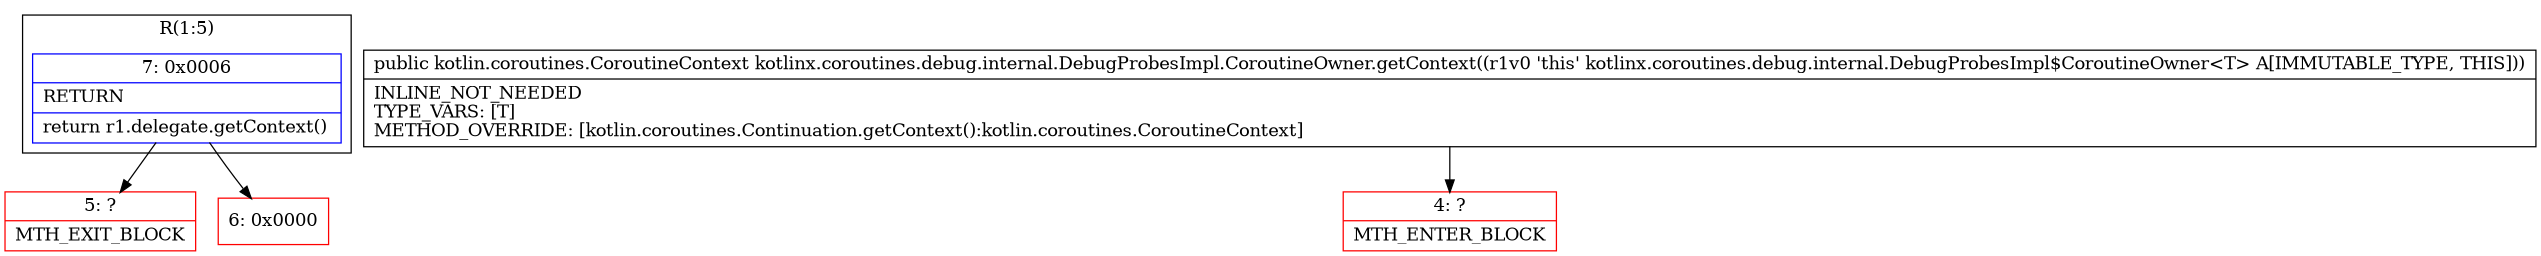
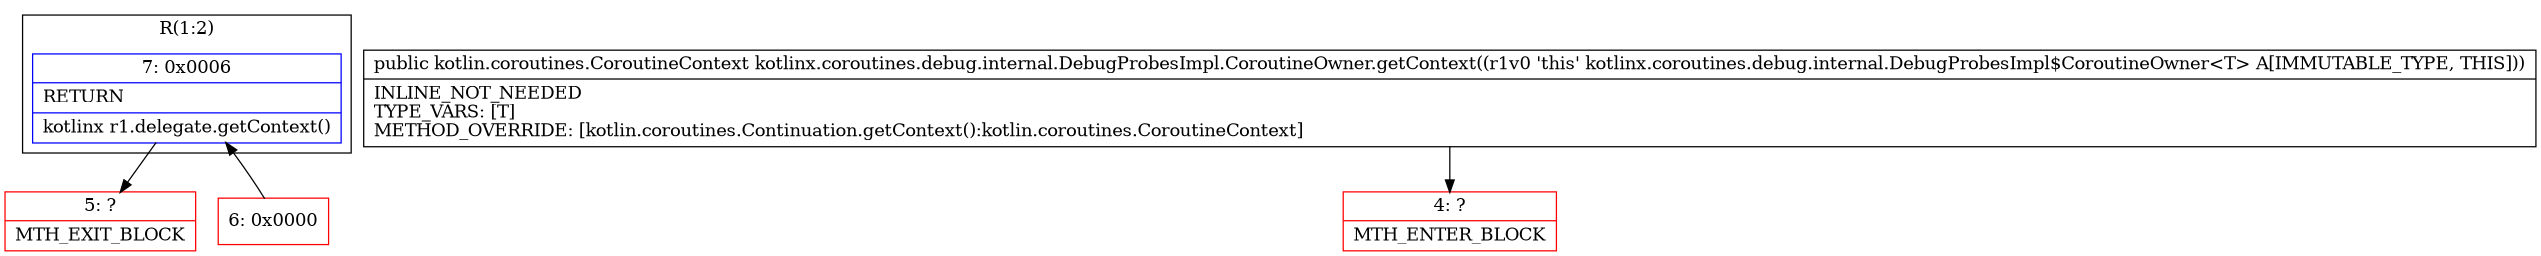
cluster "R(1:5)": label "R(1:5)" -> "R(1:2)"
node "7: 0x0006": text "return r1.delegate.getContext()" -> "kotlinx r1.delegate.getContext()"
edge "7: 0x0006" -> "6: 0x0000": reversed
